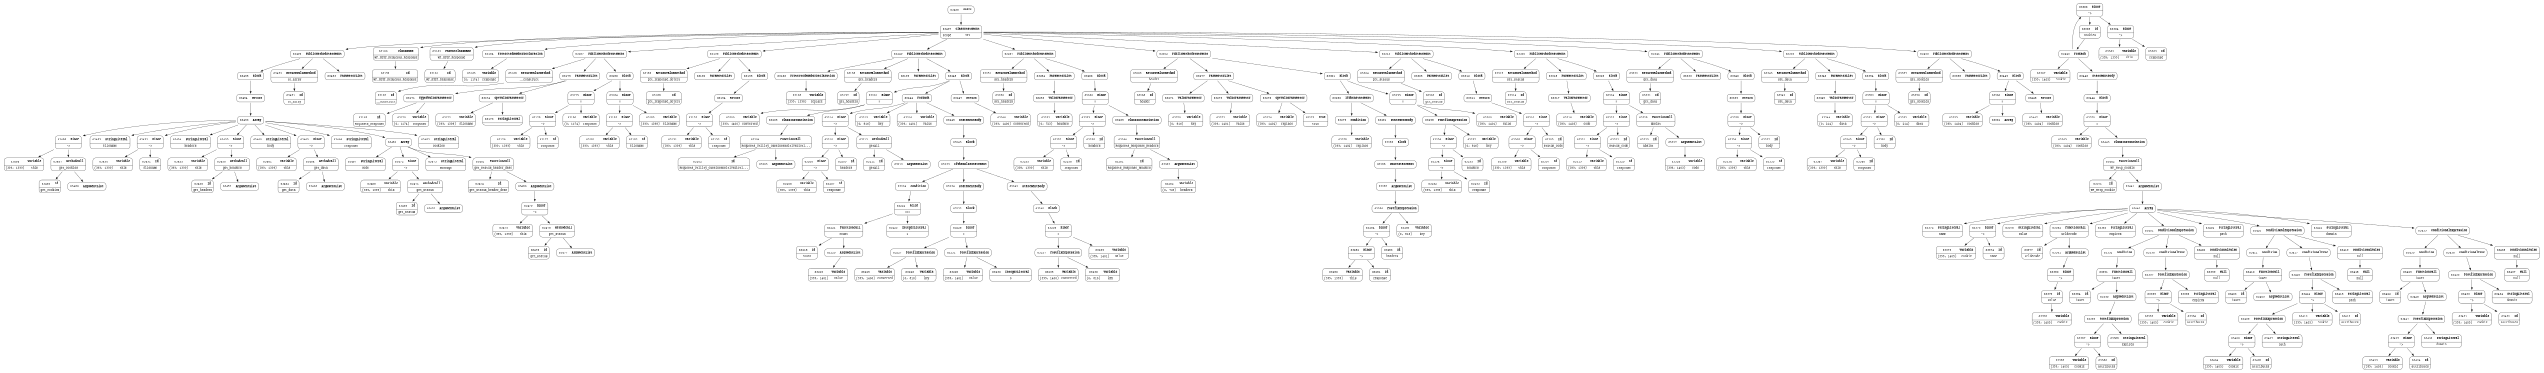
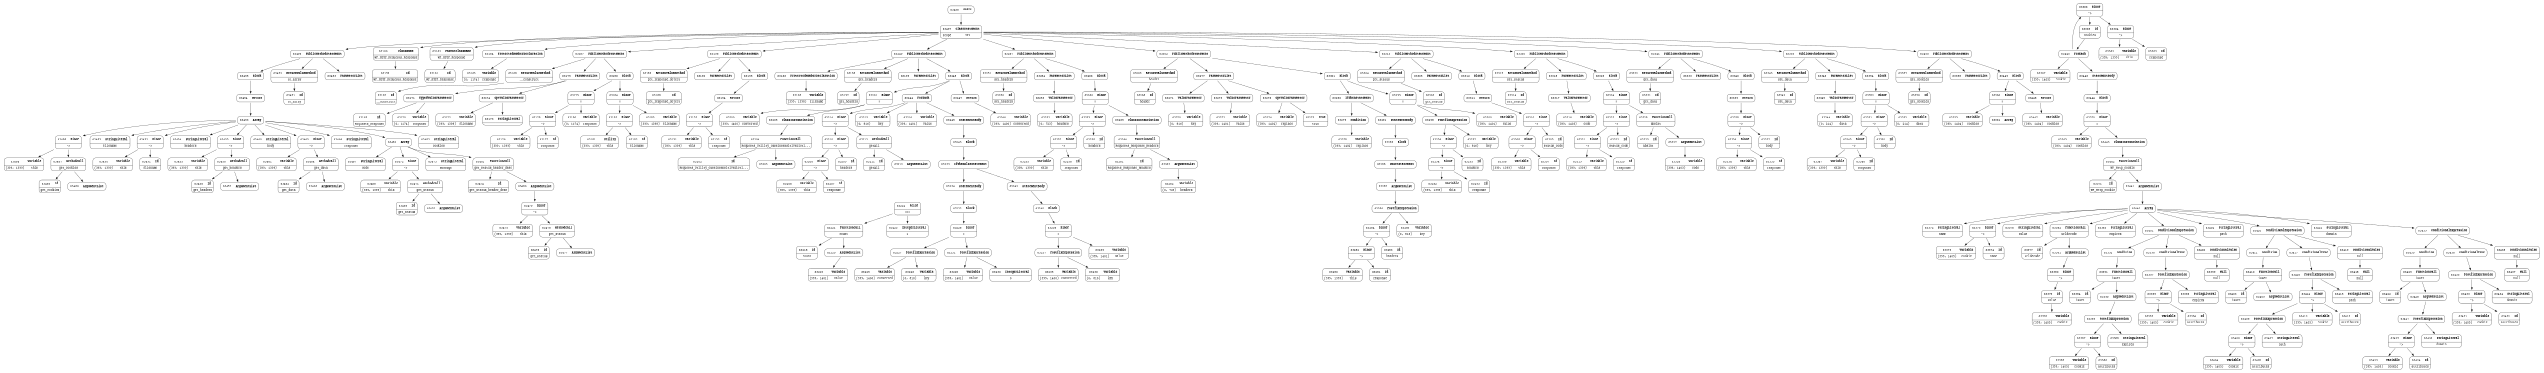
node "63165": text "replace" -> "filename"
node "63181": text "Variable" -> "Utility"
node "63224": removed
